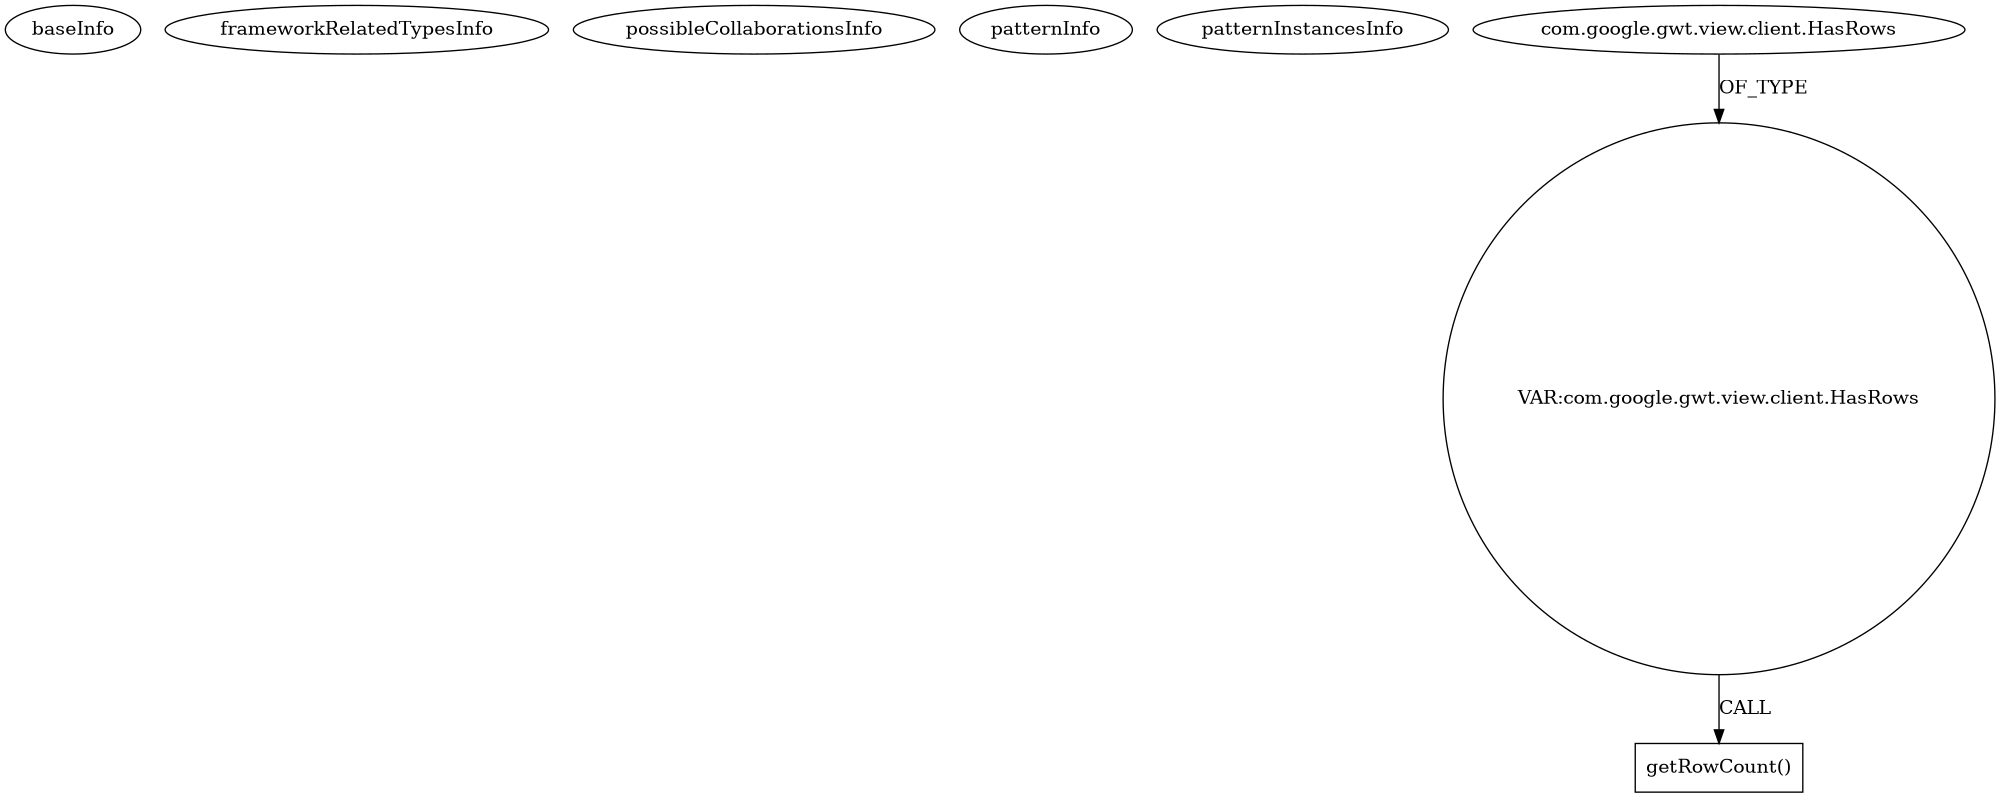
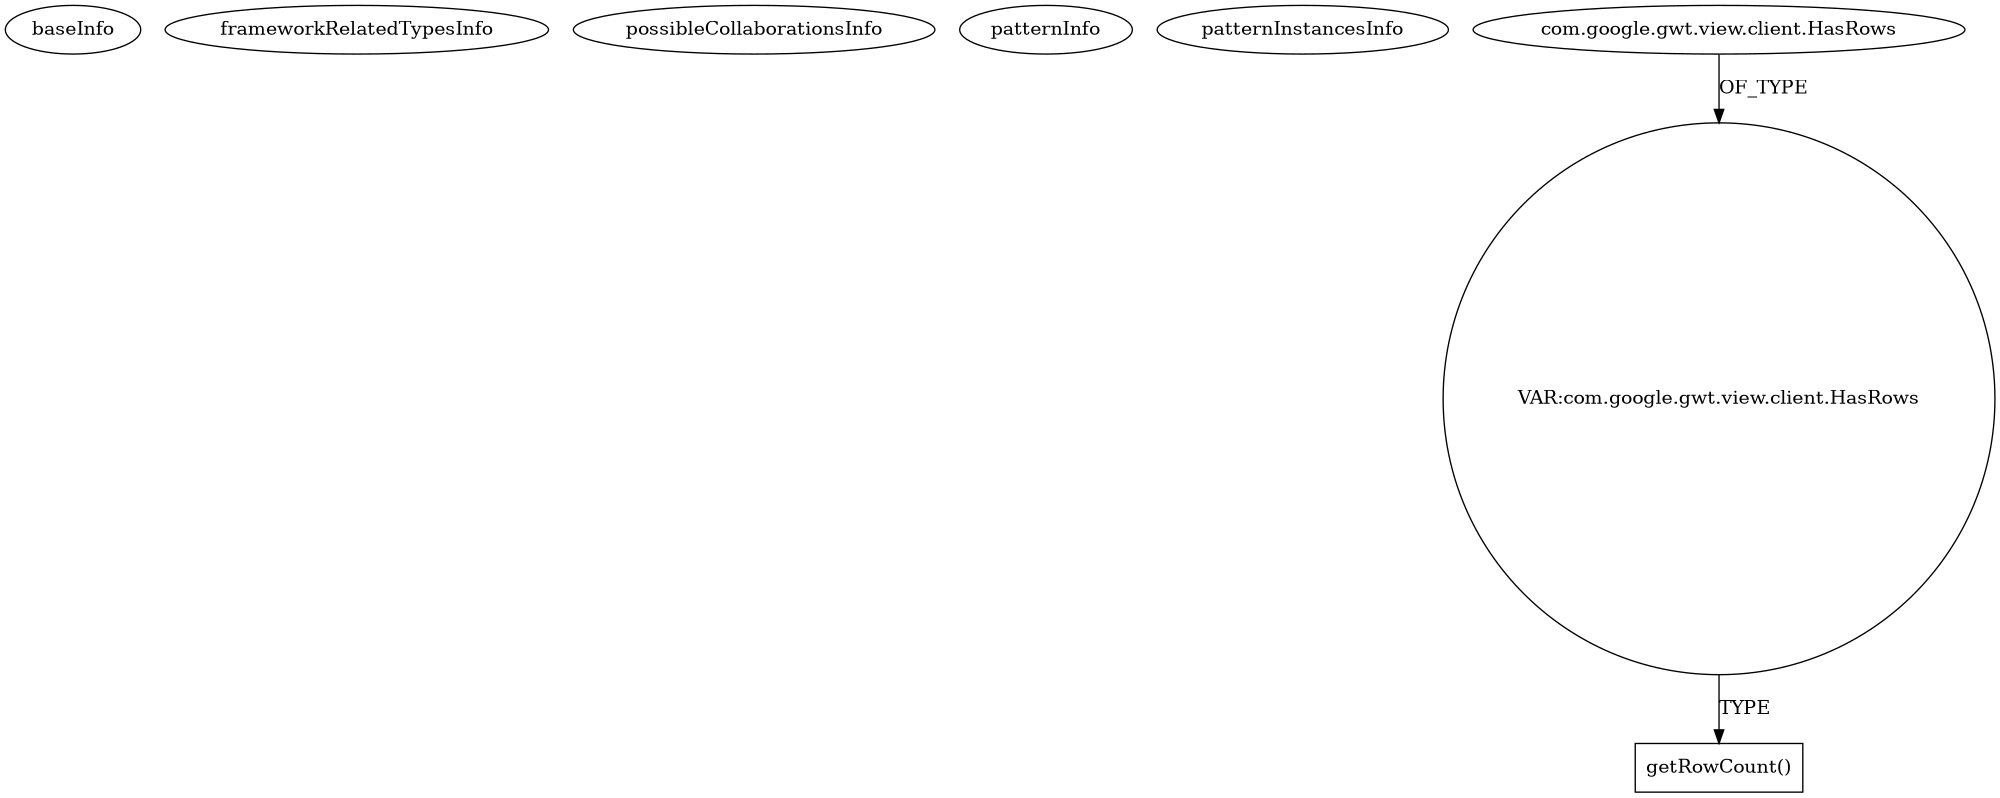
edge "VAR:com.google.gwt.view.client.HasRows" -> "getRowCount()": label "CALL" -> "TYPE"
